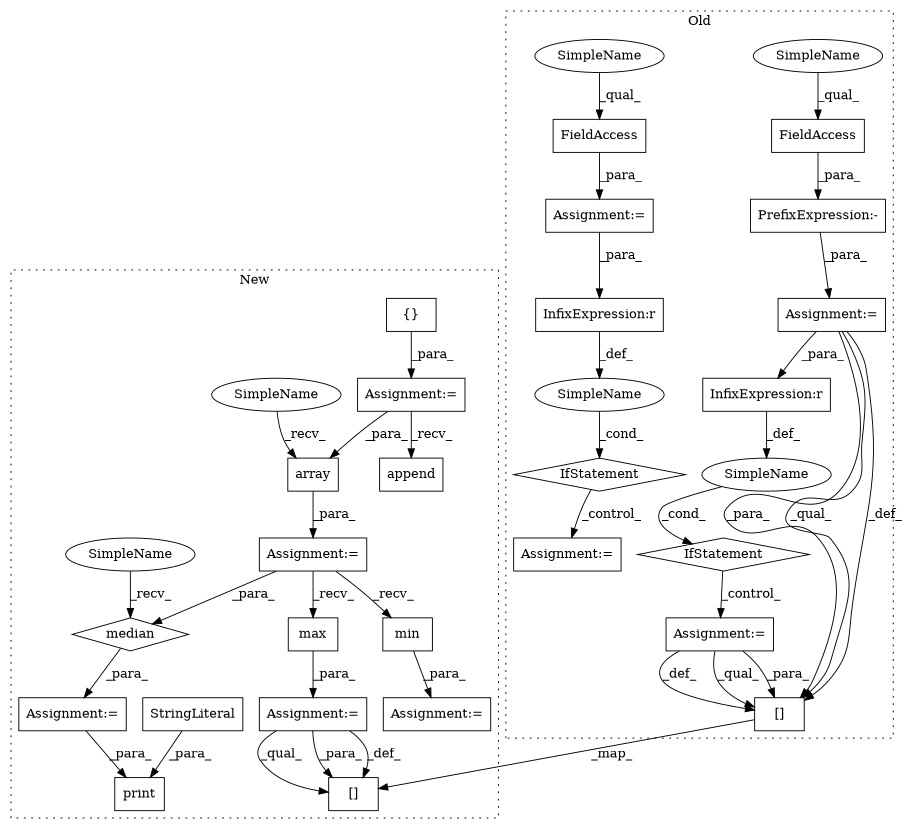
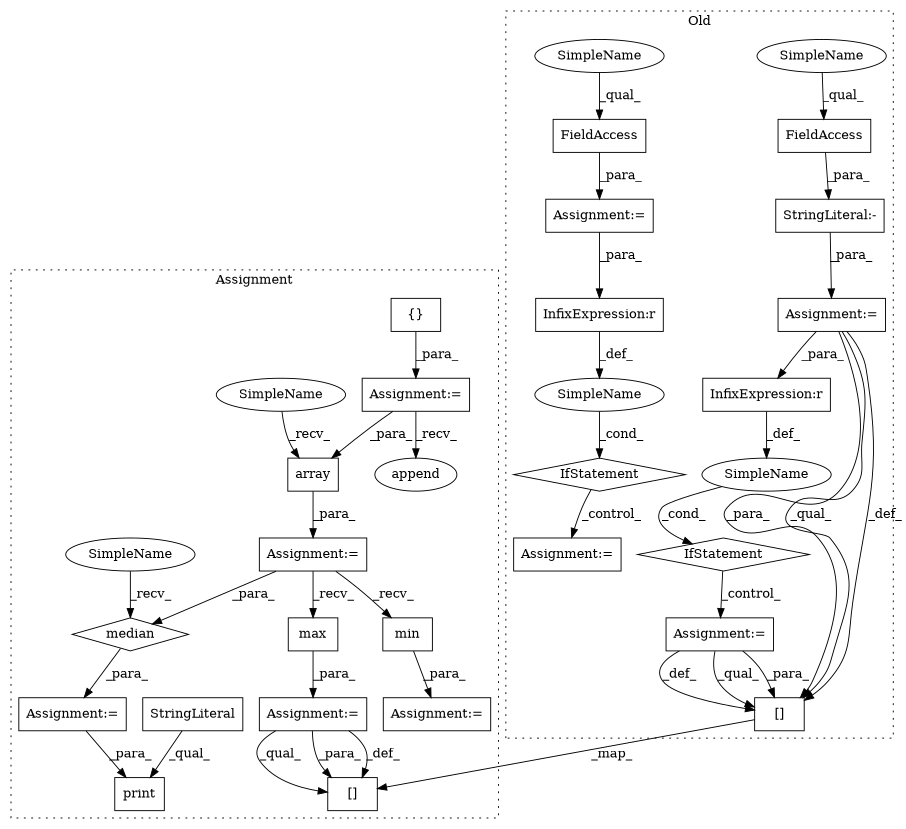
node "PrefixExpression:-": label "PrefixExpression:-" -> "StringLiteral:-"
cluster "New": label "New" -> "Assignment"
node "append": shape box -> ellipse
edge "StringLiteral" -> "print": label "_para_" -> "_qual_"
